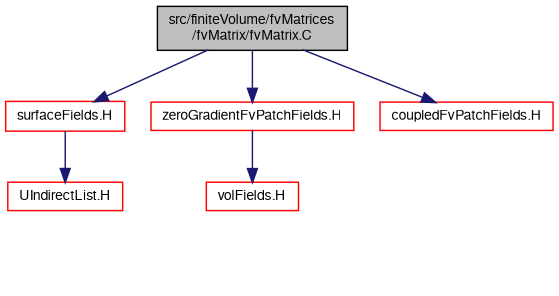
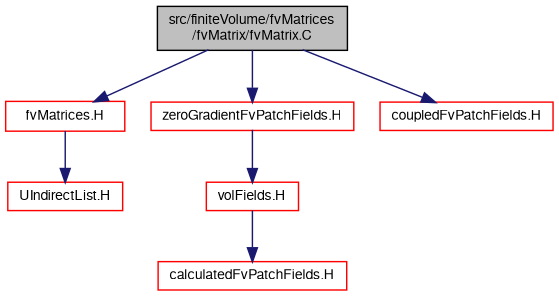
node "surfaceFields.H": label "surfaceFields.H" -> "fvMatrices.H"
node "calculatedFvPatchFields.H": added
